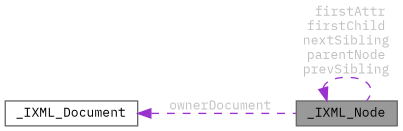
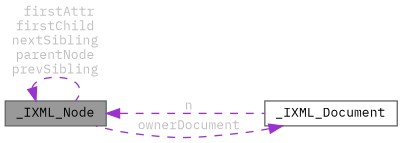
edge "_IXML_Document" -> "_IXML_Node": added, label "n"
